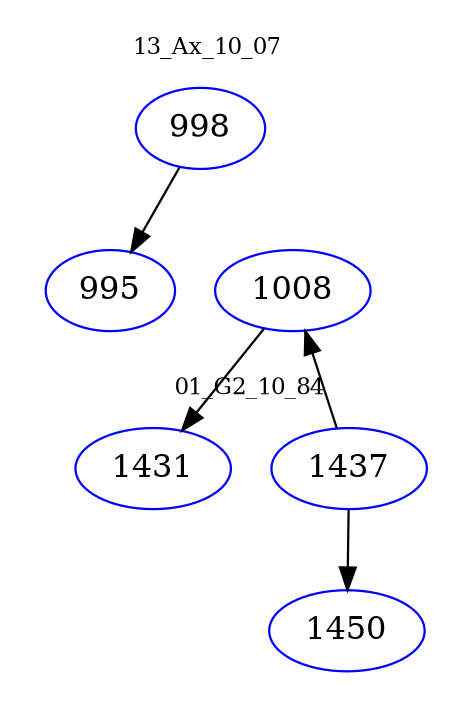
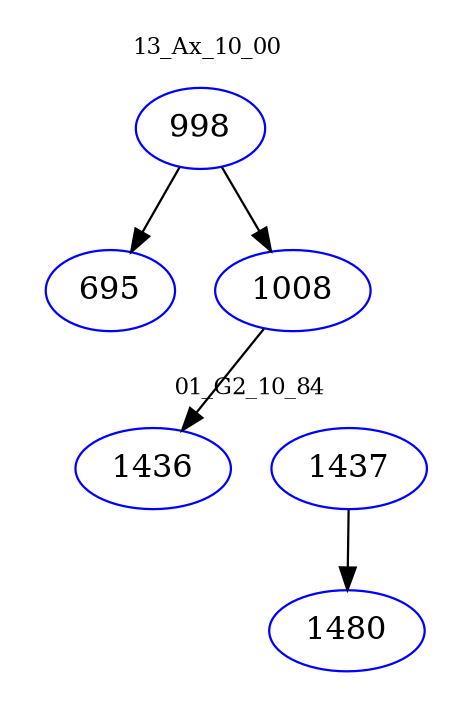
cluster "13_Ax_10_07": label "13_Ax_10_07" -> "13_Ax_10_00"
node "995": label "995" -> "695"
edge "1437" -> "1008": now "998" -> "1008"
node "1431": label "1431" -> "1436"
node "1450": label "1450" -> "1480"
